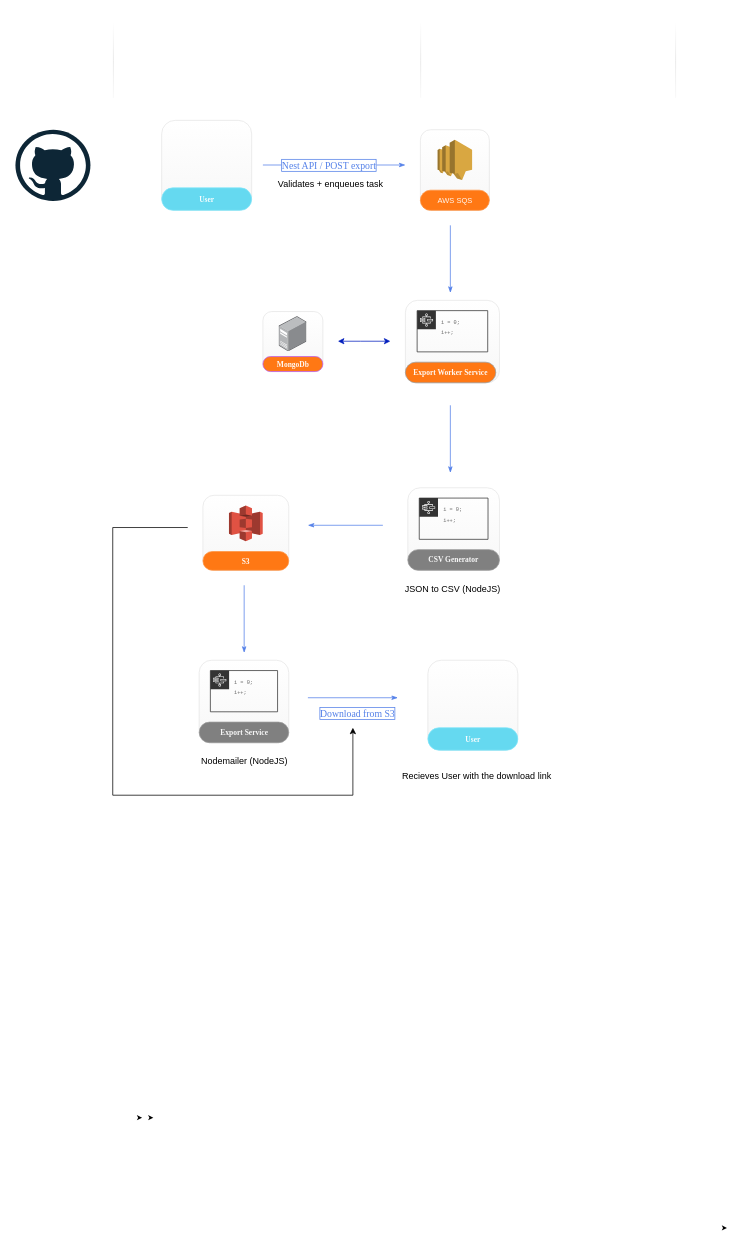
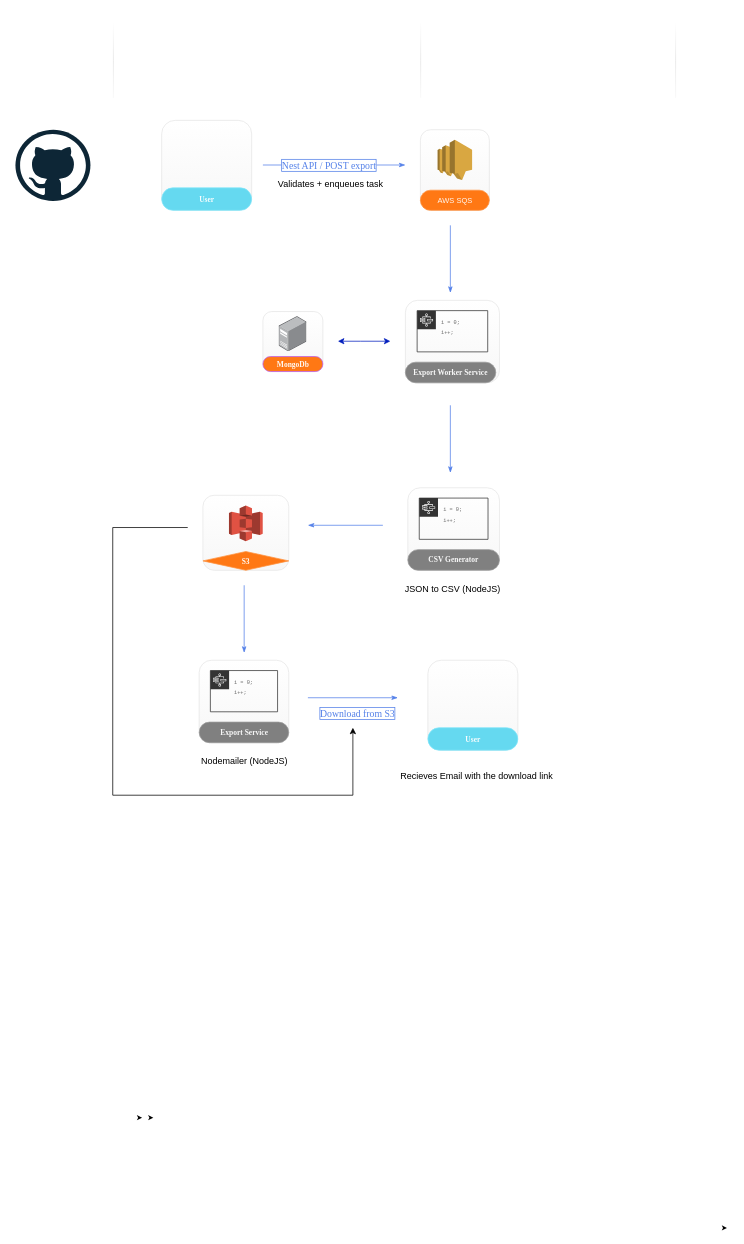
node "Export Worker Service": fillcolor #ff7814 -> #808080
node "S3": shape rounded rectangle -> diamond
node "Recieves User with the download link": label "Recieves User with the download link" -> "Recieves Email with the download link"
